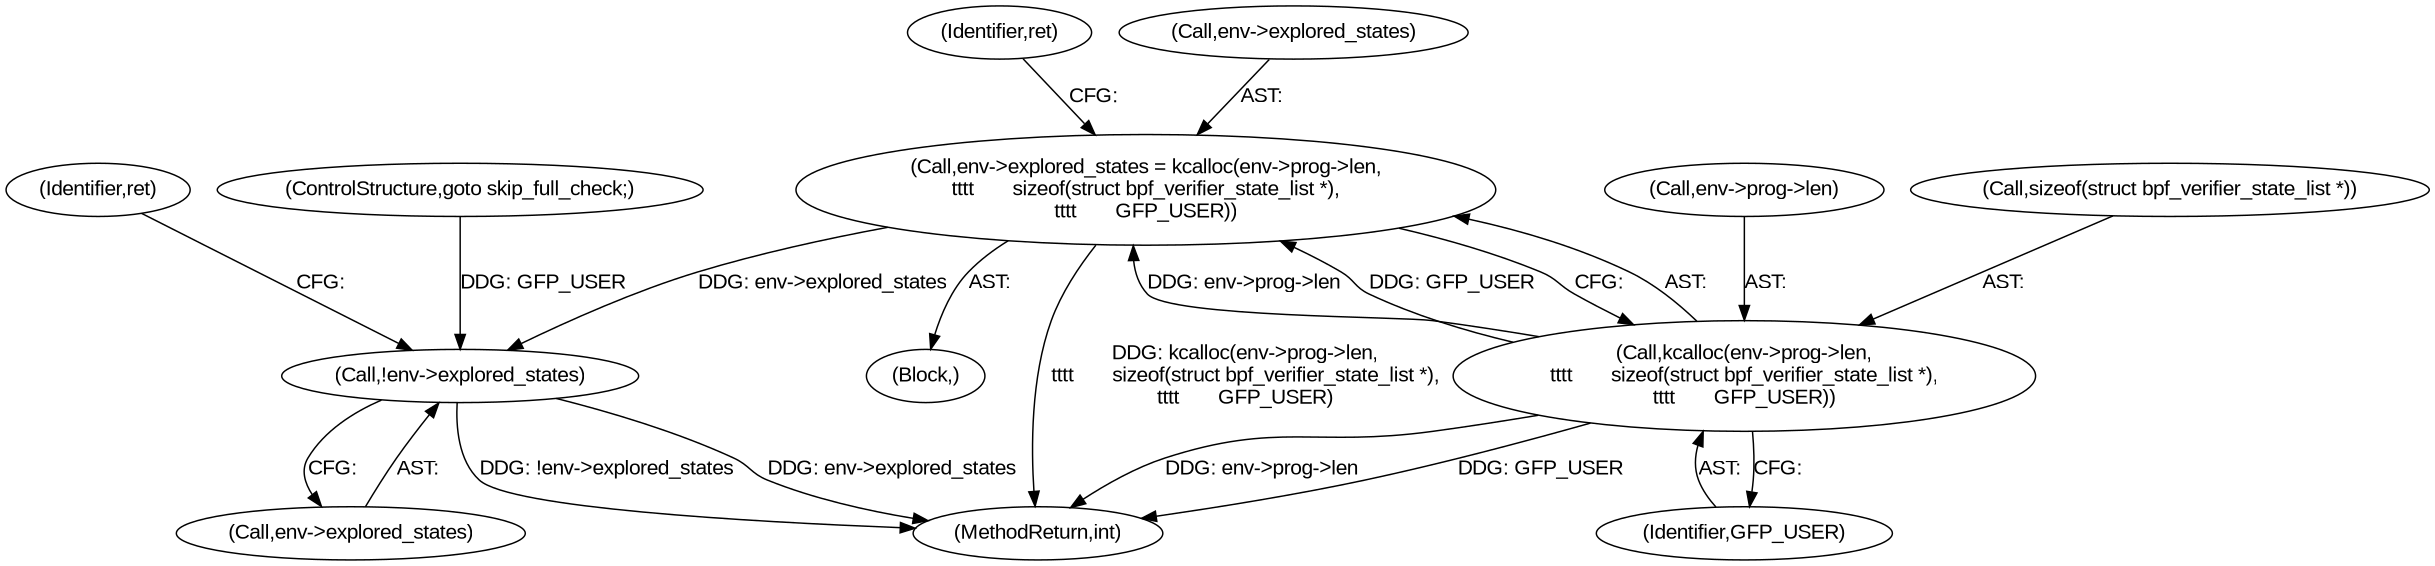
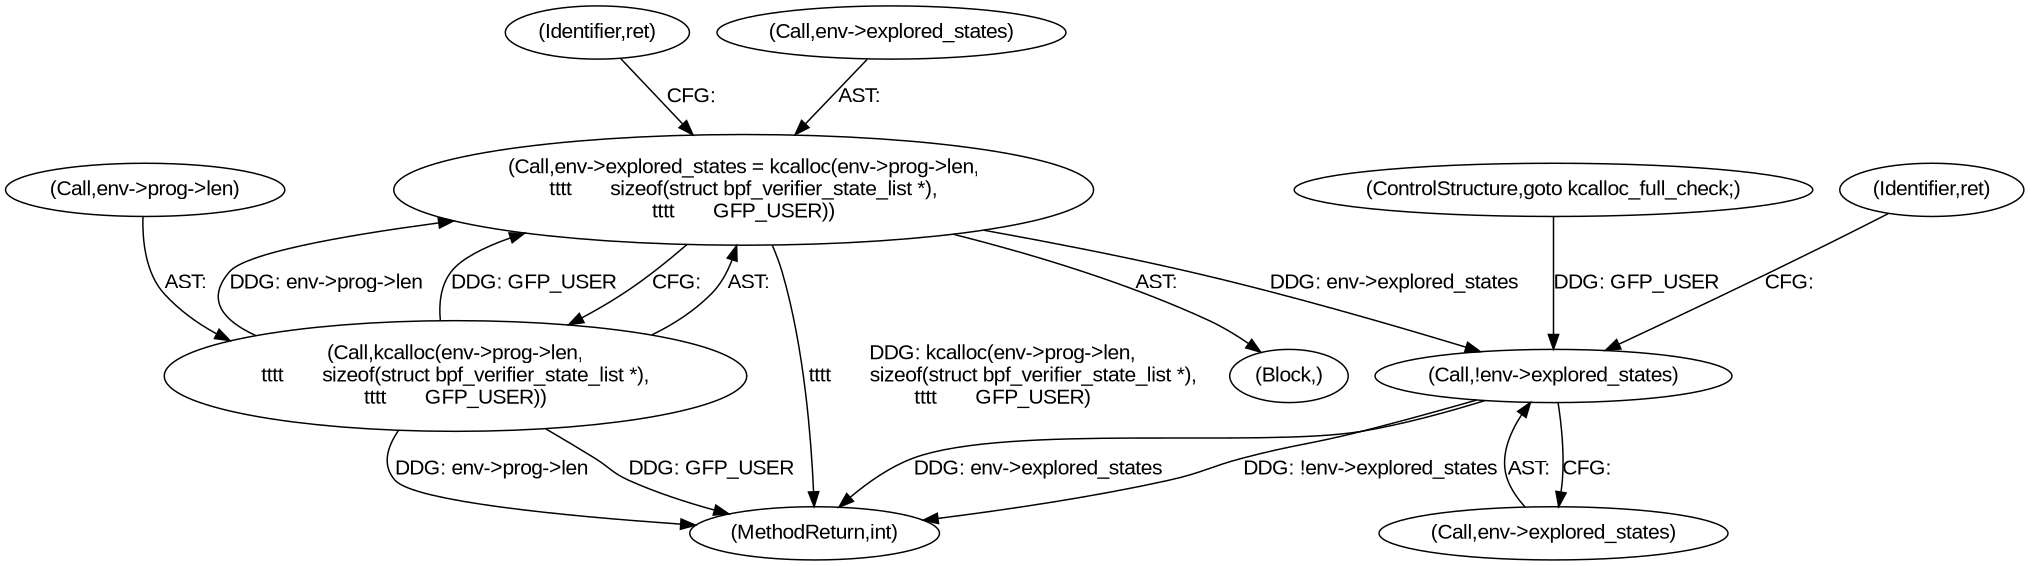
node "(ControlStructure,goto skip_full_check;)": label "(ControlStructure,goto skip_full_check;)" -> "(ControlStructure,goto kcalloc_full_check;)"
node "(Call,sizeof(struct bpf_verifier_state_list *))": removed
node "(Identifier,GFP_USER)": removed
